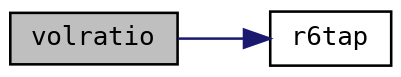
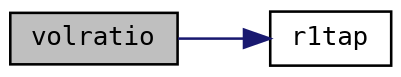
node "r6tap": label "r6tap" -> "r1tap"
